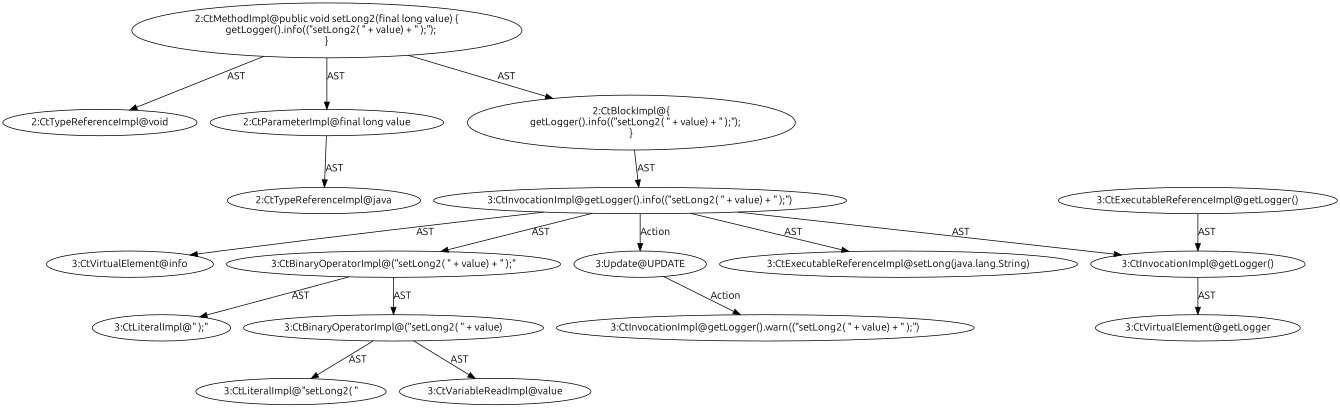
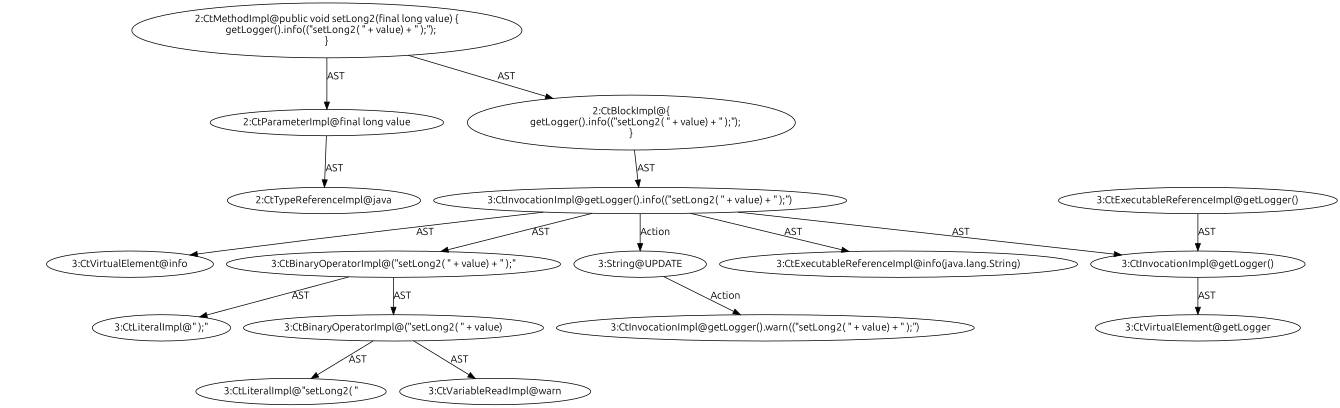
node "2:CtTypeReferenceImpl@void": removed
node "3:Update@UPDATE": label "3:Update@UPDATE" -> "3:String@UPDATE"
node "3:CtExecutableReferenceImpl@setLong(java.lang.String)": label "3:CtExecutableReferenceImpl@setLong(java.lang.String)" -> "3:CtExecutableReferenceImpl@info(java.lang.String)"
node "3:CtVariableReadImpl@value": label "3:CtVariableReadImpl@value" -> "3:CtVariableReadImpl@warn"
